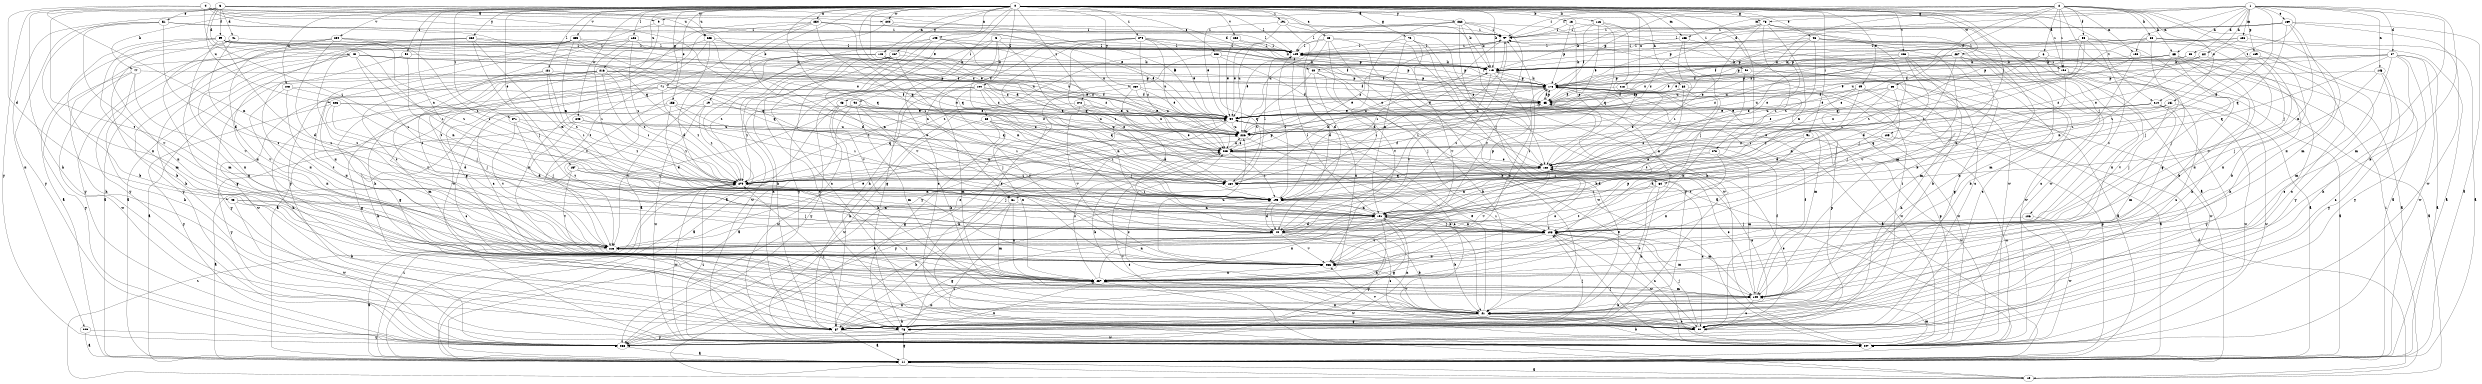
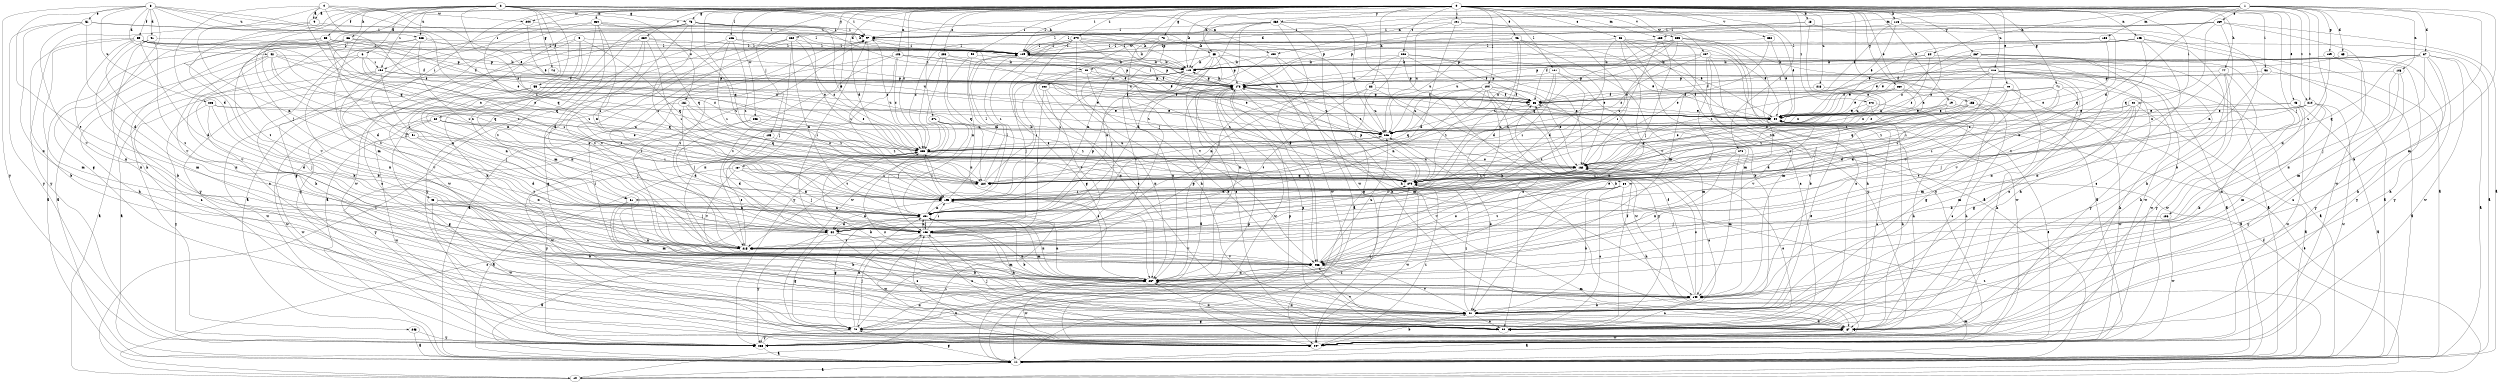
node "74": added
edge "159" -> "257": now "1" -> "257"
